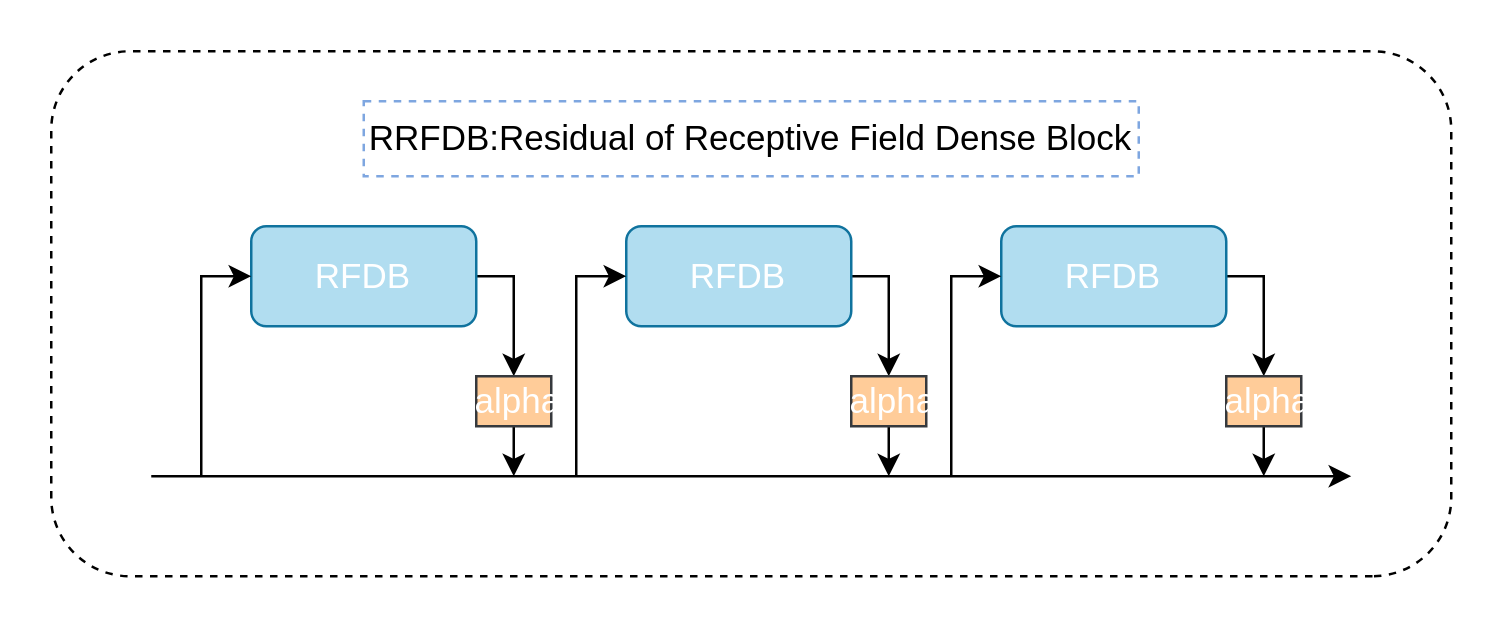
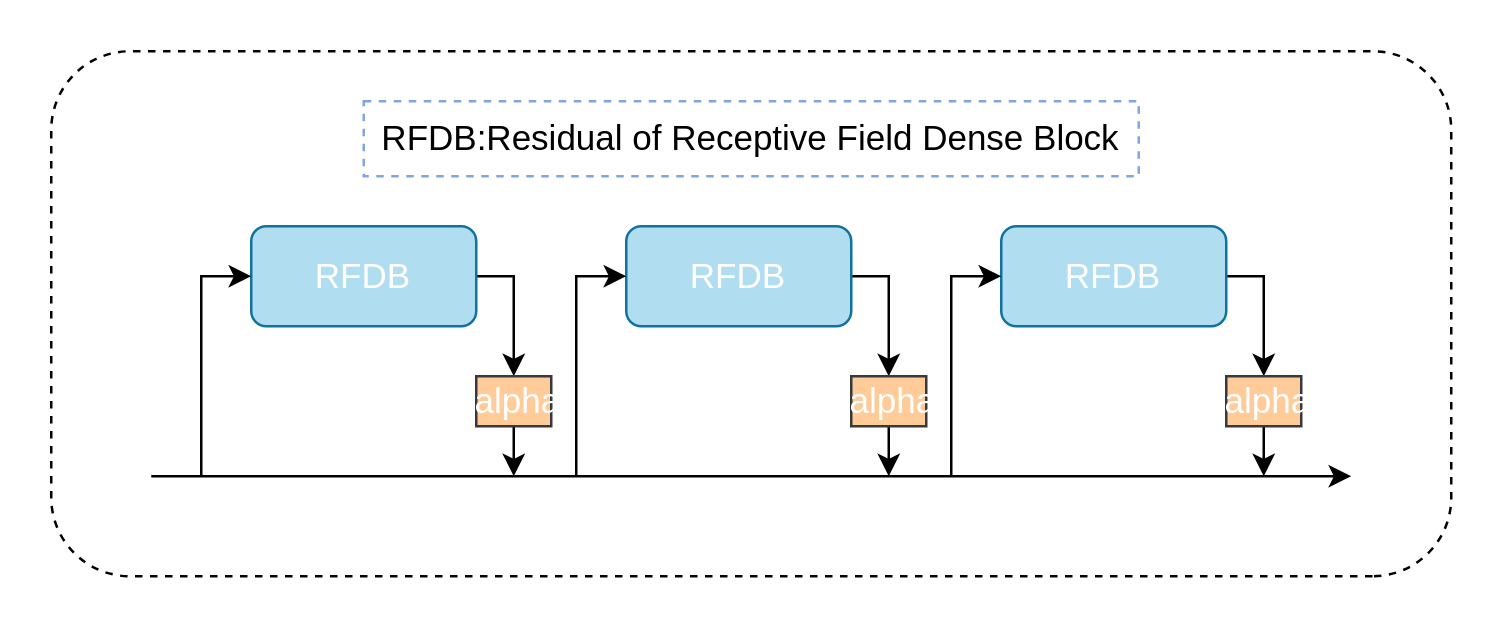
node "RRFDB:Residual of Receptive Field Dense Block": label "RRFDB:Residual of Receptive Field Dense Block" -> "RFDB:Residual of Receptive Field Dense Block"
